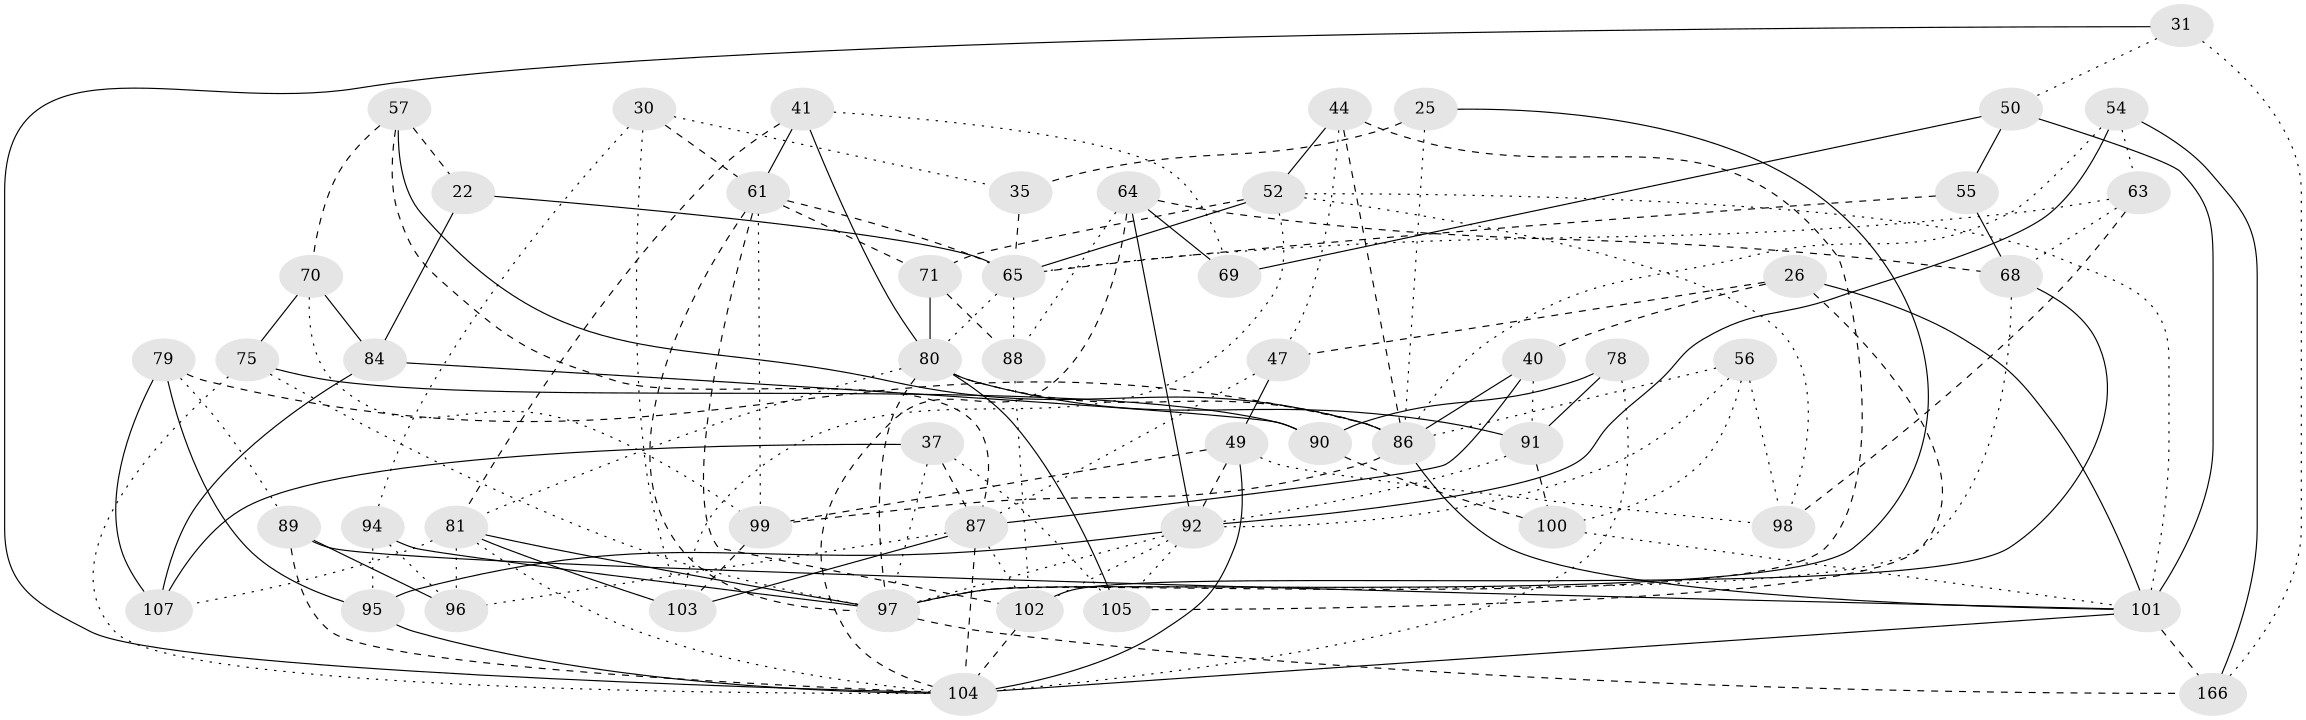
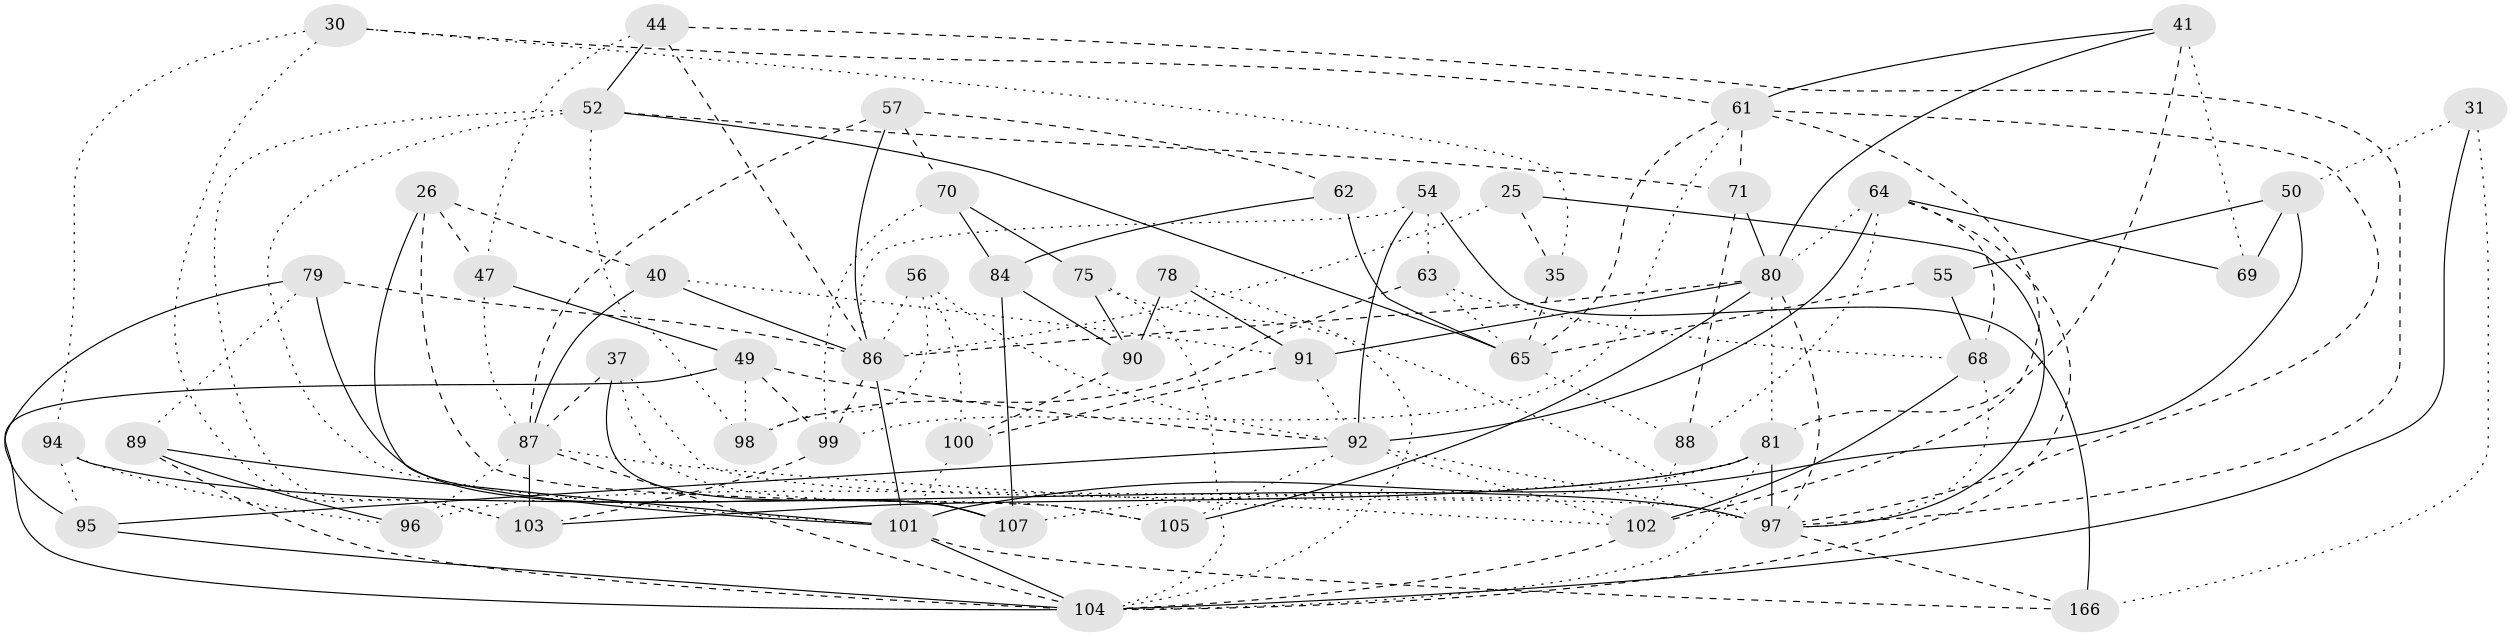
node "22": label "22" -> "62"
edge "65" -- "80": now "64" -- "80"
